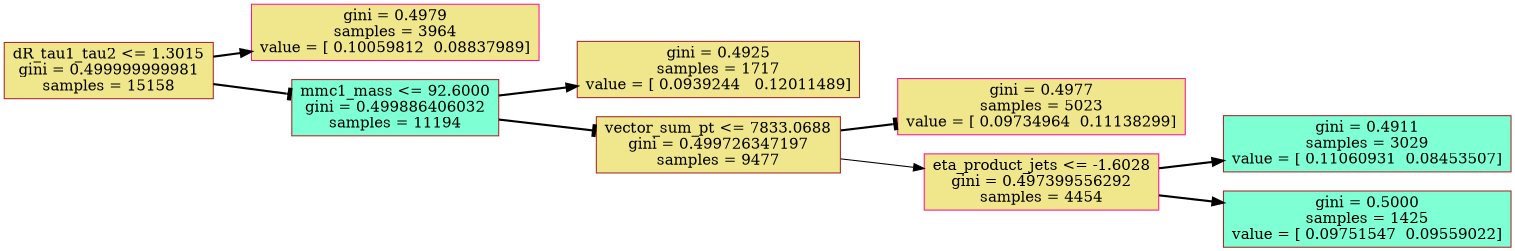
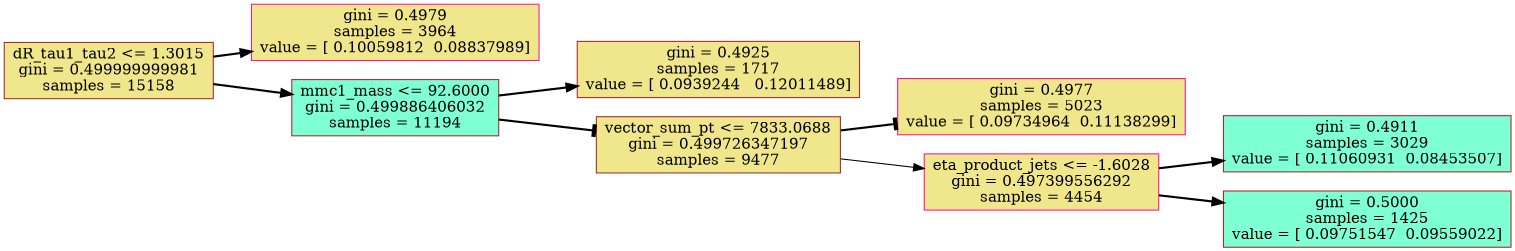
edge "dR_tau1_tau2 <= 1.3015 gini = 0.499999999981 samples = 15158" -> "mmc1_mass <= 92.6000 gini = 0.499886406032 samples = 11194": arrowhead tee -> normal
